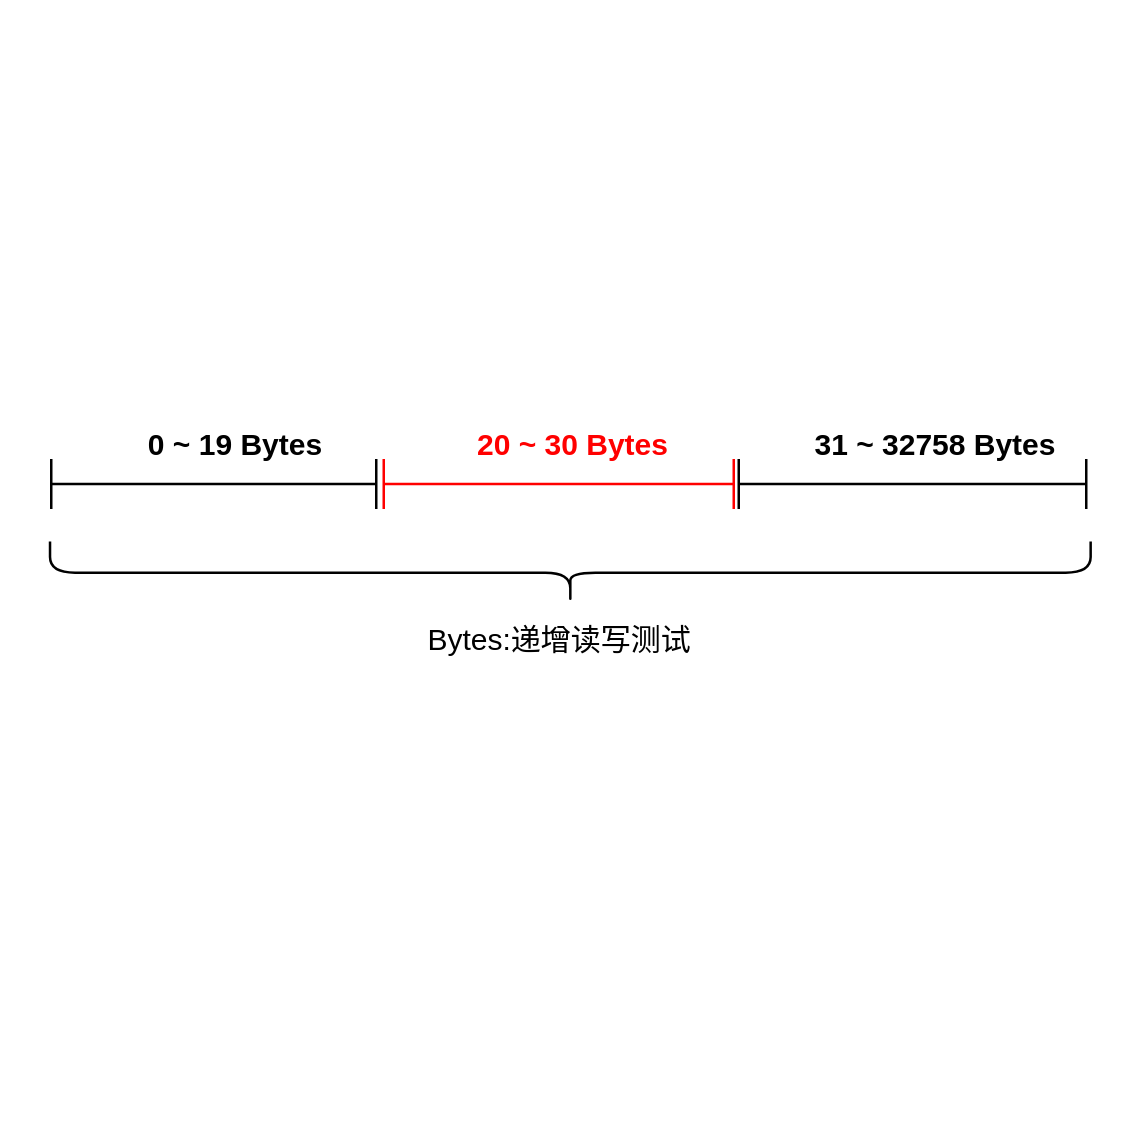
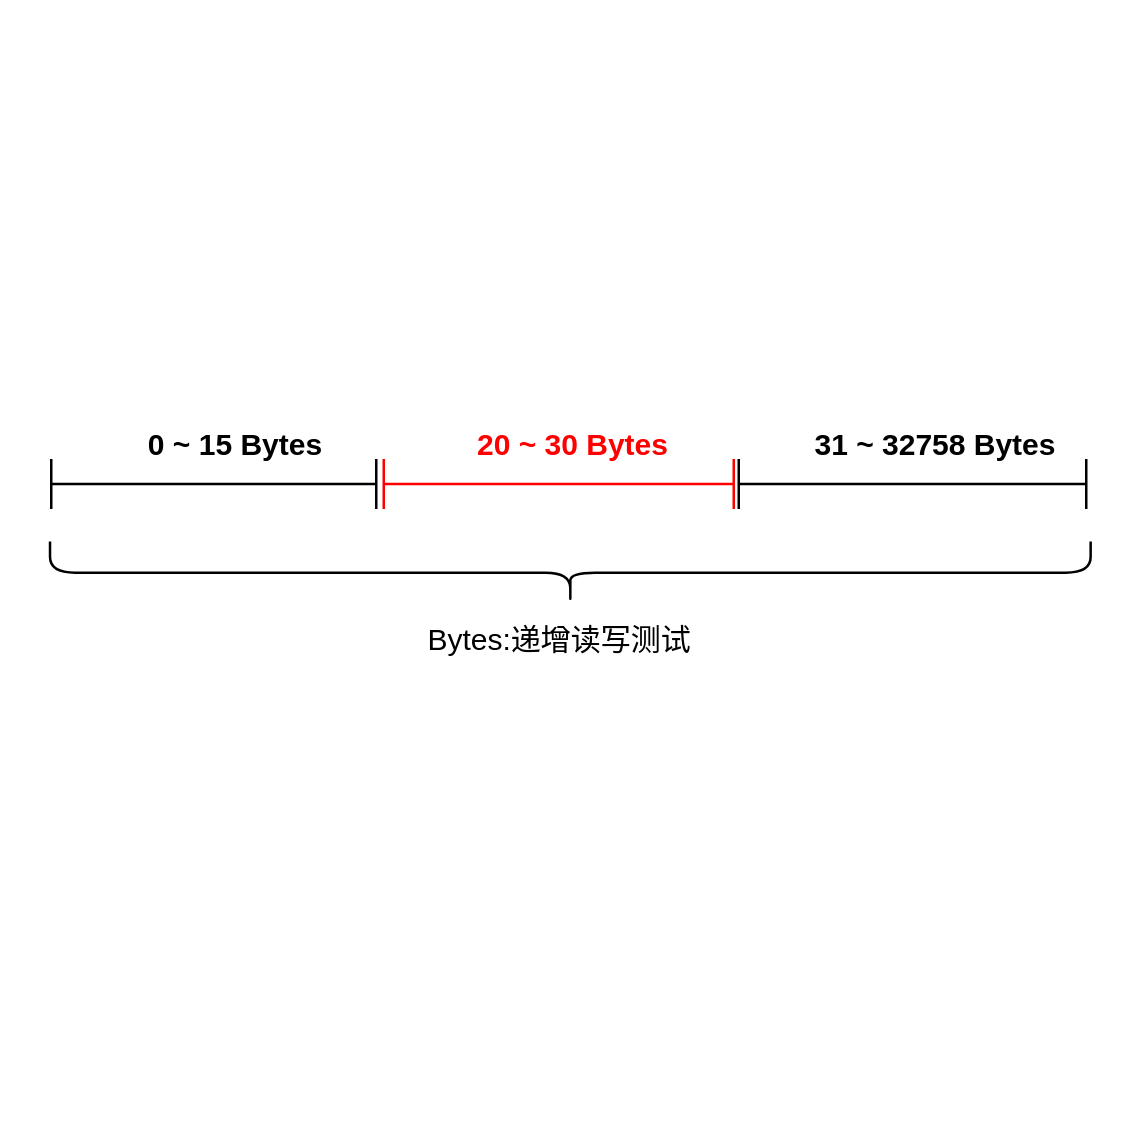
node "0 ~ 19 Bytes": label "0 ~ 19 Bytes" -> "0 ~ 15 Bytes"
